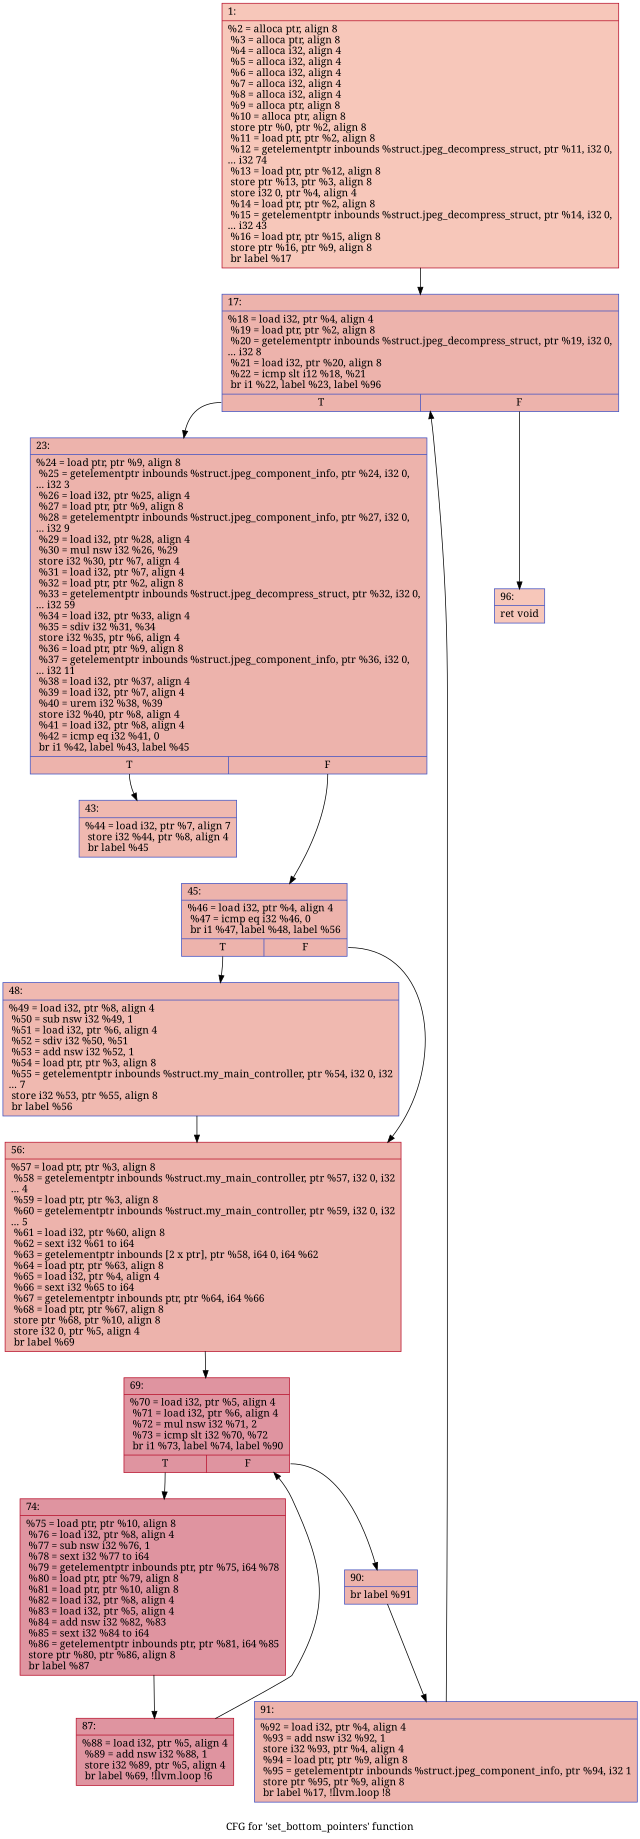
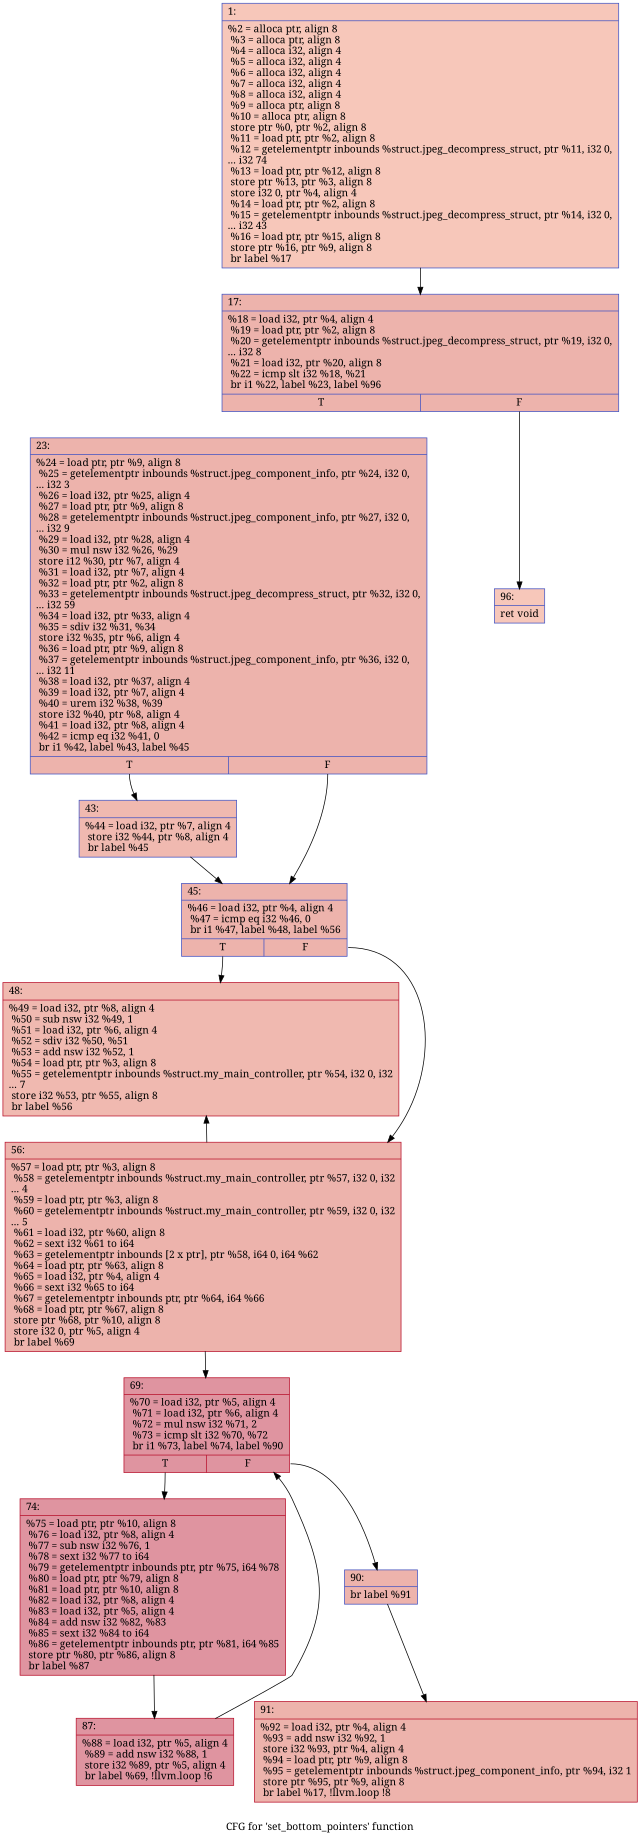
node "1:": color #b70d28ff -> #3d50c3ff
node "17:": text "%22 = icmp slt i12 %18, %21" -> "%22 = icmp slt i32 %18, %21"
edge "17:" -> "23:": removed
node "23:": text "store i32 %30, ptr %7, align 4" -> "store i12 %30, ptr %7, align 4"
node "43:": text "%44 = load i32, ptr %7, align 7" -> "%44 = load i32, ptr %7, align 4"
edge "43:" -> "45:": added
node "48:": color #3d50c3ff -> #b70d28ff
edge "91:" -> "17:": removed
edge "48:" -> "56:": reversed
node "91:": color #3d50c3ff -> #b70d28ff
